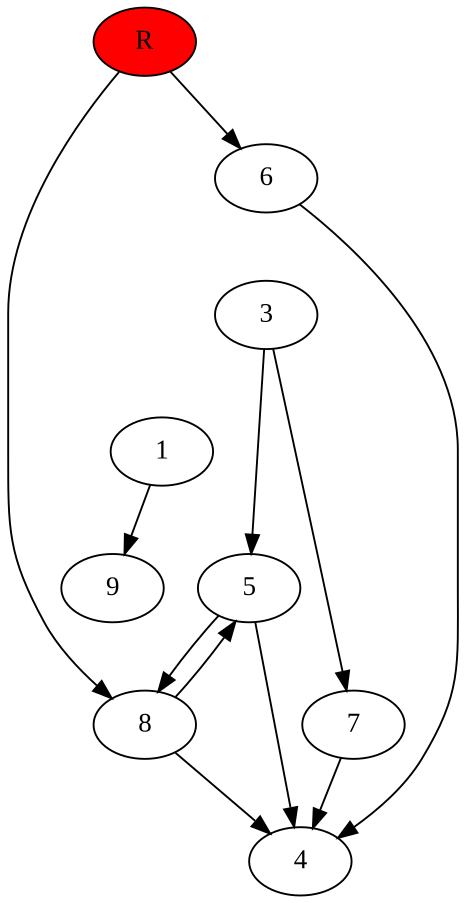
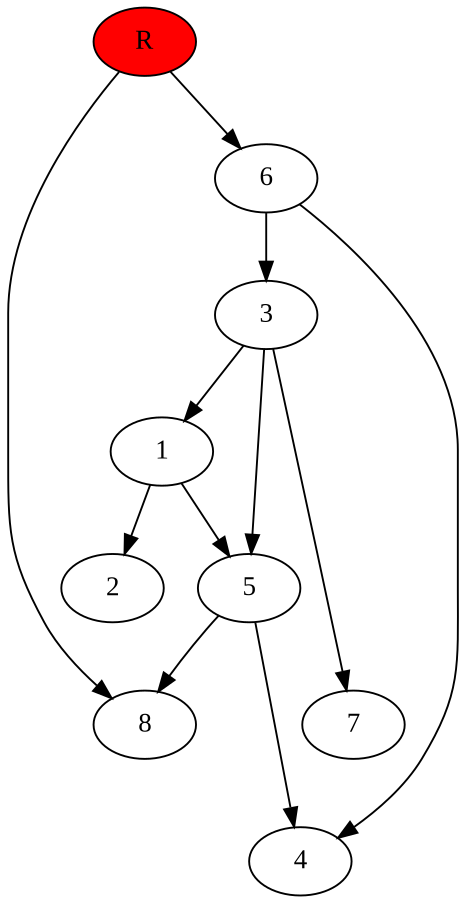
edge "6" -> "3": added
edge "3" -> "1": added
node "9": label "9" -> "2"
edge "8" -> "5": now "1" -> "5"
edge "7" -> "4": removed
edge "8" -> "4": removed
